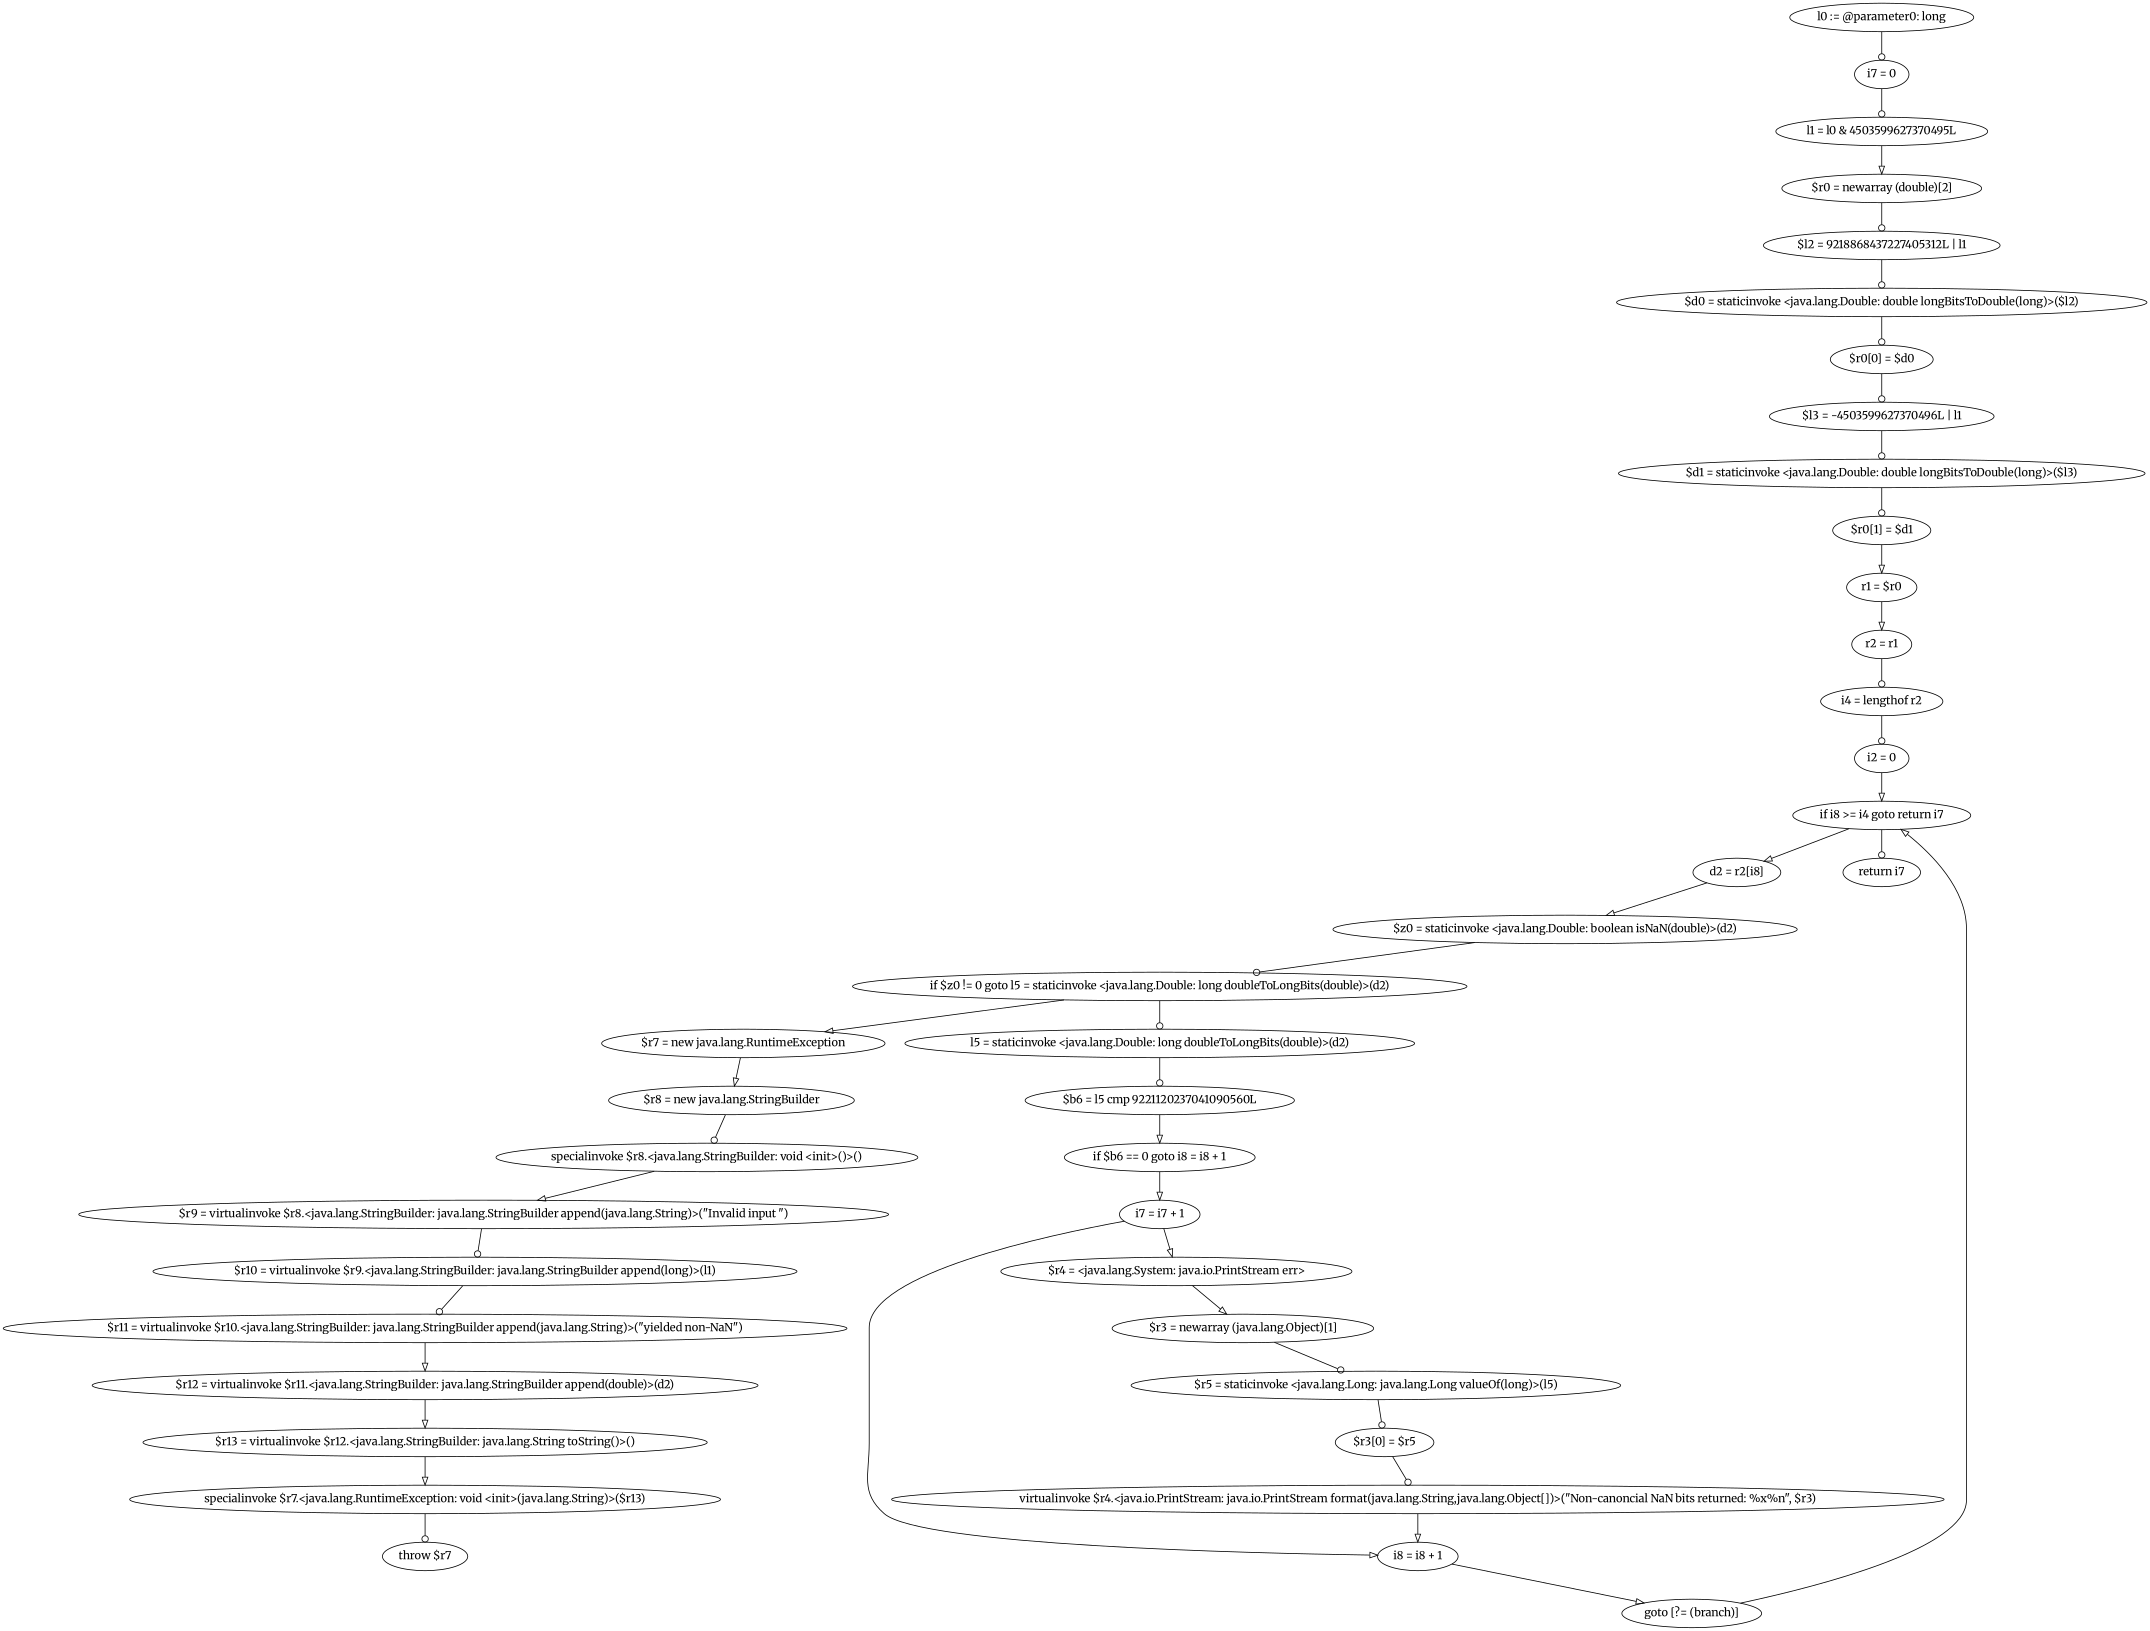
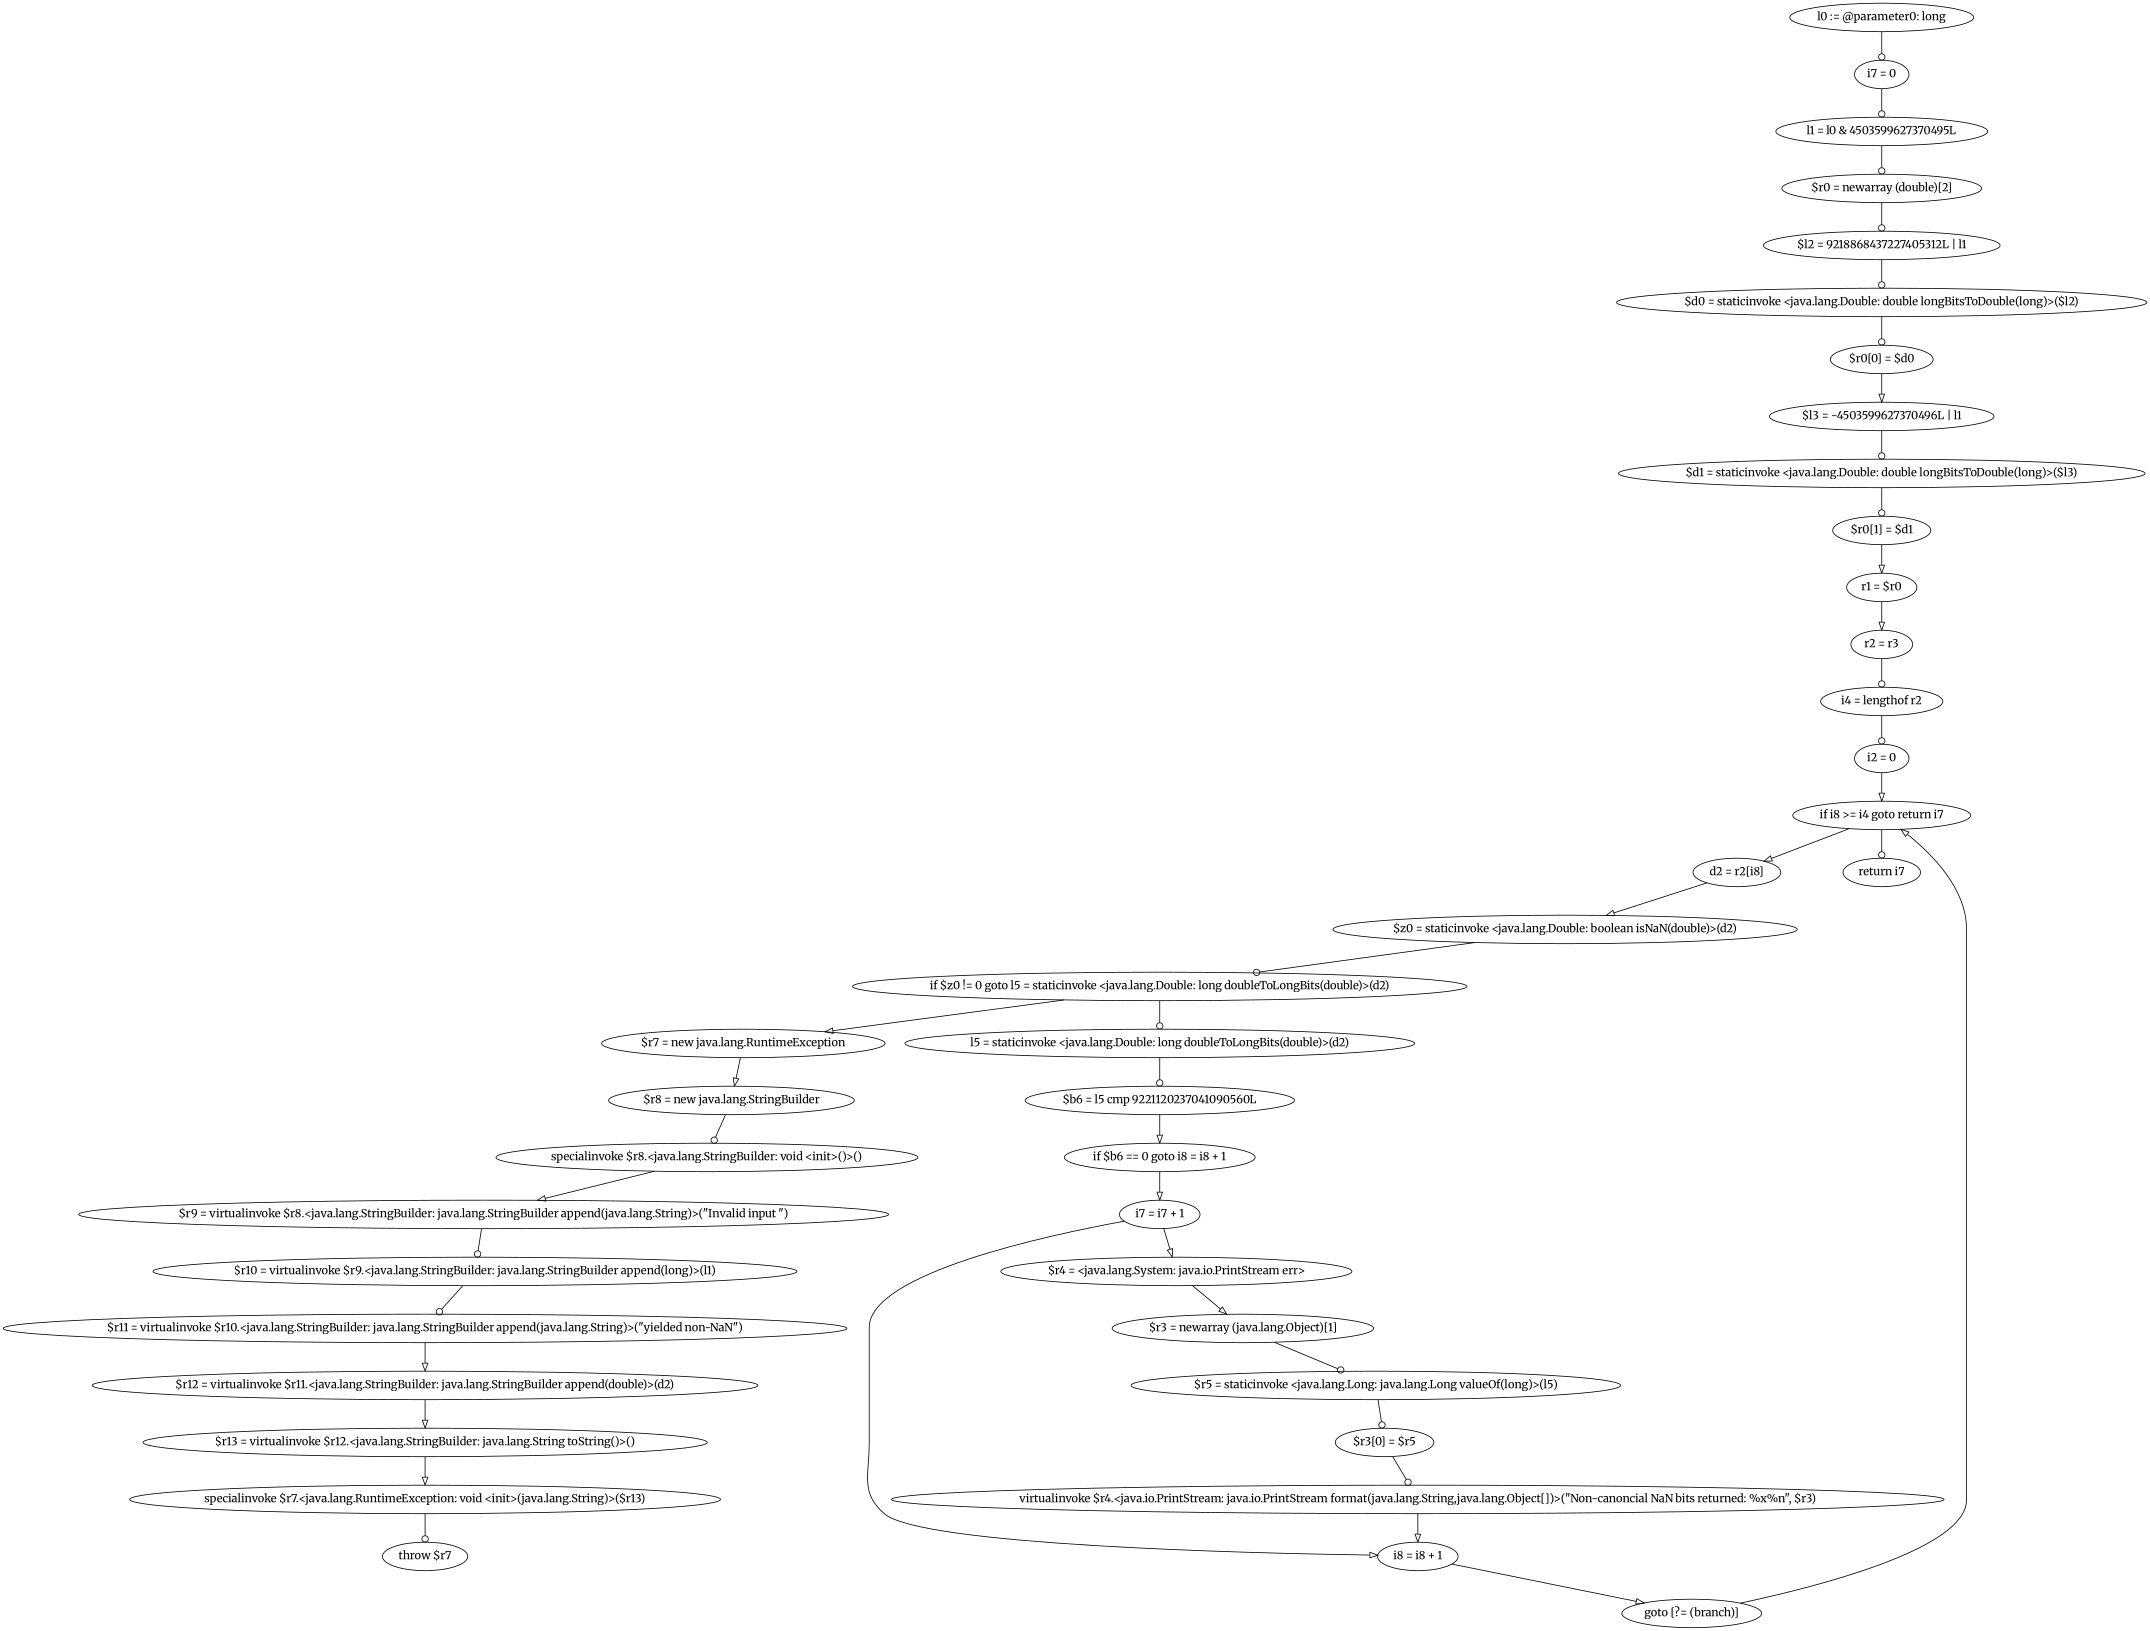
edge "l1 = l0 & 4503599627370495L" -> "$r0 = newarray (double)[2]": arrowhead onormal -> odot
edge "$r0[0] = $d0" -> "$l3 = -4503599627370496L | l1": arrowhead odot -> onormal
node "r2 = r1": label "r2 = r1" -> "r2 = r3"
